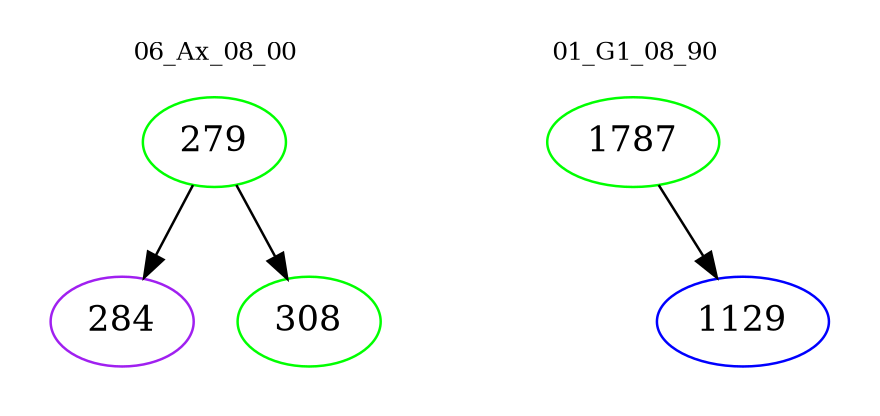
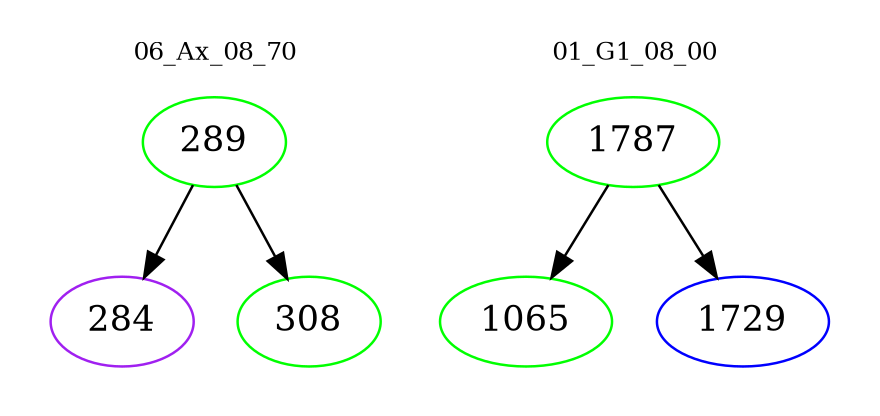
cluster "06_Ax_08_00": label "06_Ax_08_00" -> "06_Ax_08_70"
cluster "01_G1_08_90": label "01_G1_08_90" -> "01_G1_08_00"
node "279": label "279" -> "289"
node "1065": added
node "1129": label "1129" -> "1729"
